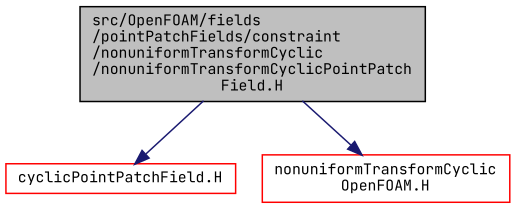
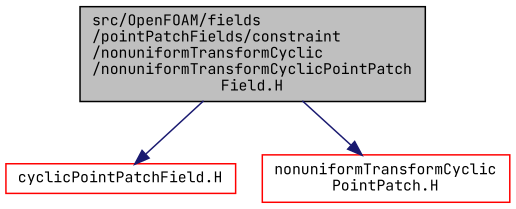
node "nonuniformTransformCyclic OpenFOAM.H": label "nonuniformTransformCyclic OpenFOAM.H" -> "nonuniformTransformCyclic PointPatch.H"
